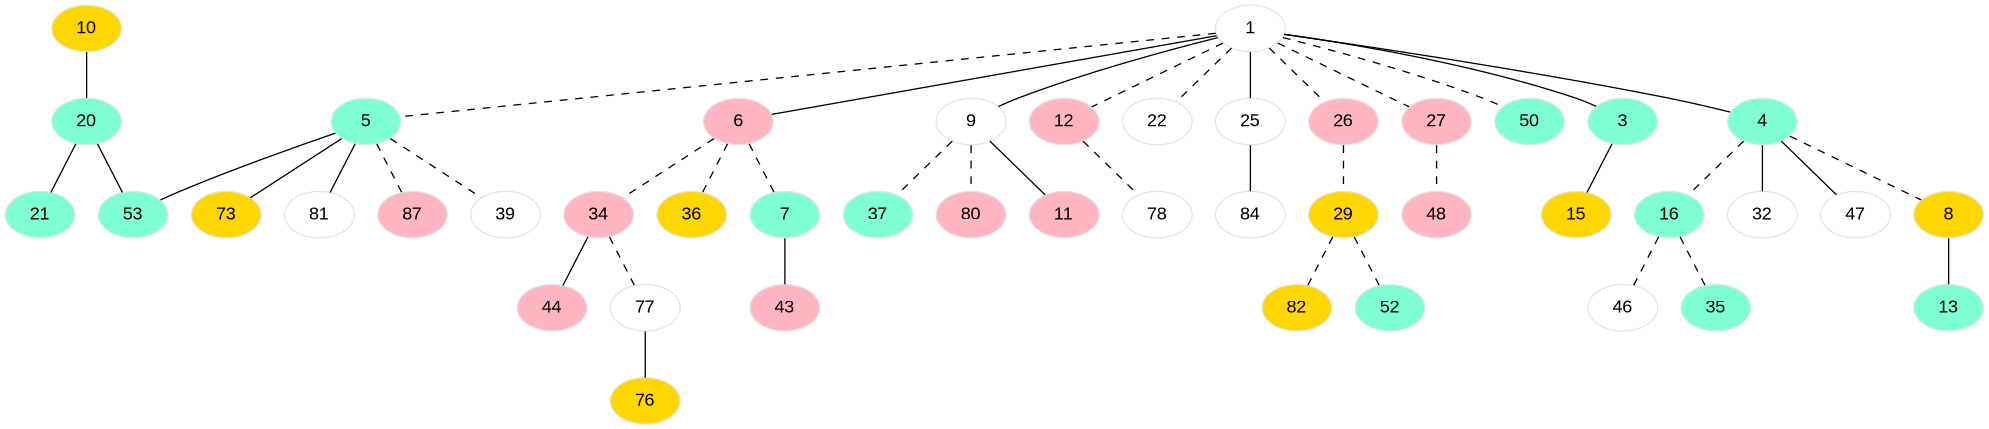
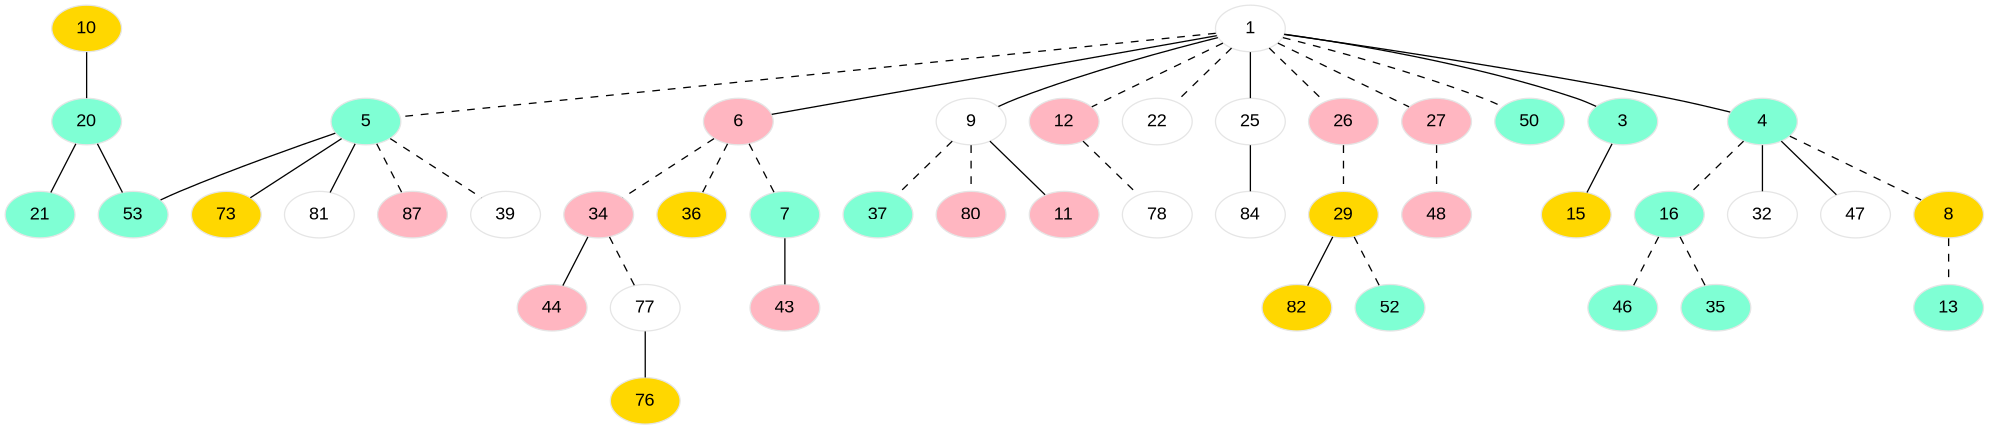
edge "29" -- "82": style dashed -> solid
edge "8" -- "13": style solid -> dashed
node "46": fillcolor white -> aquamarine
